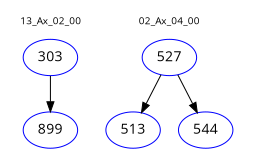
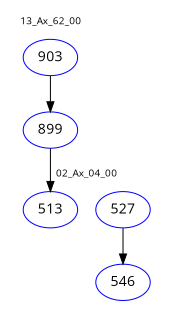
cluster "13_Ax_02_00": label "13_Ax_02_00" -> "13_Ax_62_00"
node "303": label "303" -> "903"
edge "527" -> "513": now "899" -> "513"
node "544": label "544" -> "546"
